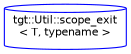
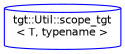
node "tgt::Util::scope_exit < T, typename >": label "tgt::Util::scope_exit < T, typename >" -> "tgt::Util::scope_tgt < T, typename >"
